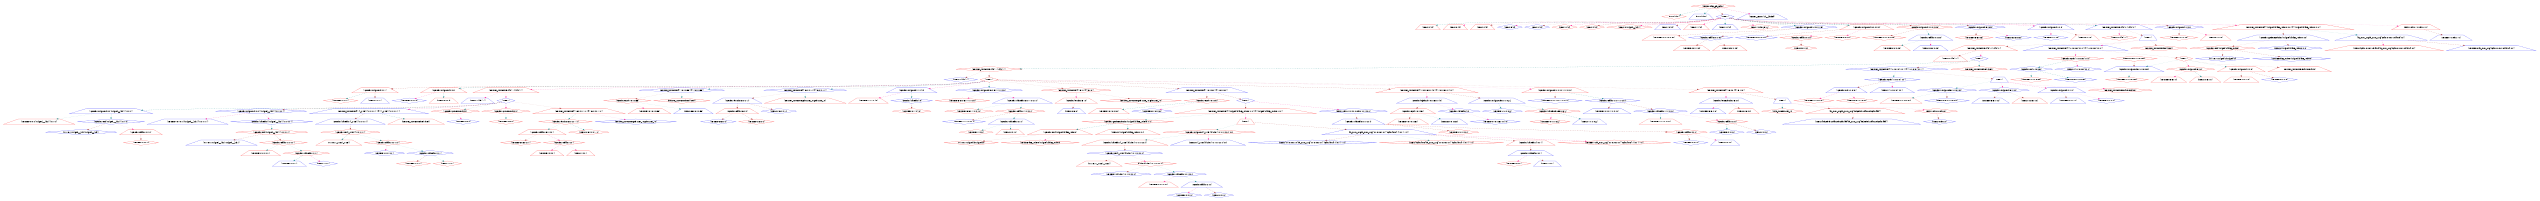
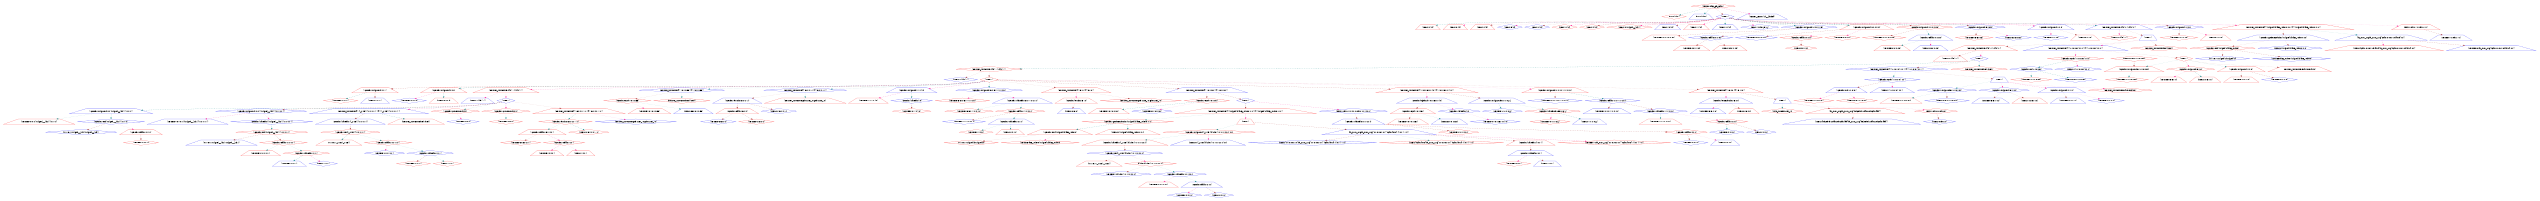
node "(LOCAL,v14: char [ 516 ])": color red -> blue
node "(<operators>.assignmentOr,v6 |= 0x202u)": color blue -> red
node "(CONTROL_STRUCTURE,if ( v5 < 0 ),if ( v5 < 0 ))": shape diamond -> trapezium
